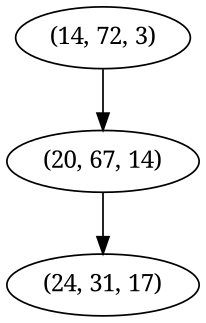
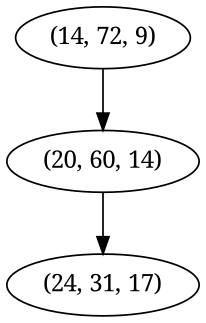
node "(14, 72, 3)": label "(14, 72, 3)" -> "(14, 72, 9)"
node "(20, 67, 14)": label "(20, 67, 14)" -> "(20, 60, 14)"
